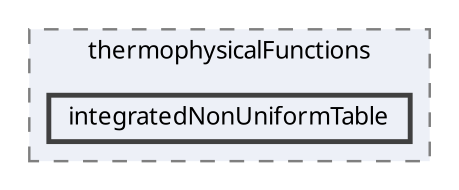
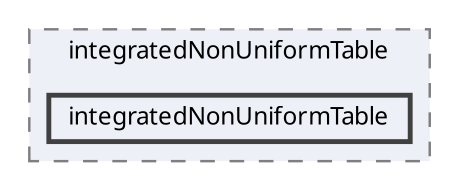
cluster "thermophysicalFunctions": label "thermophysicalFunctions" -> "integratedNonUniformTable"
